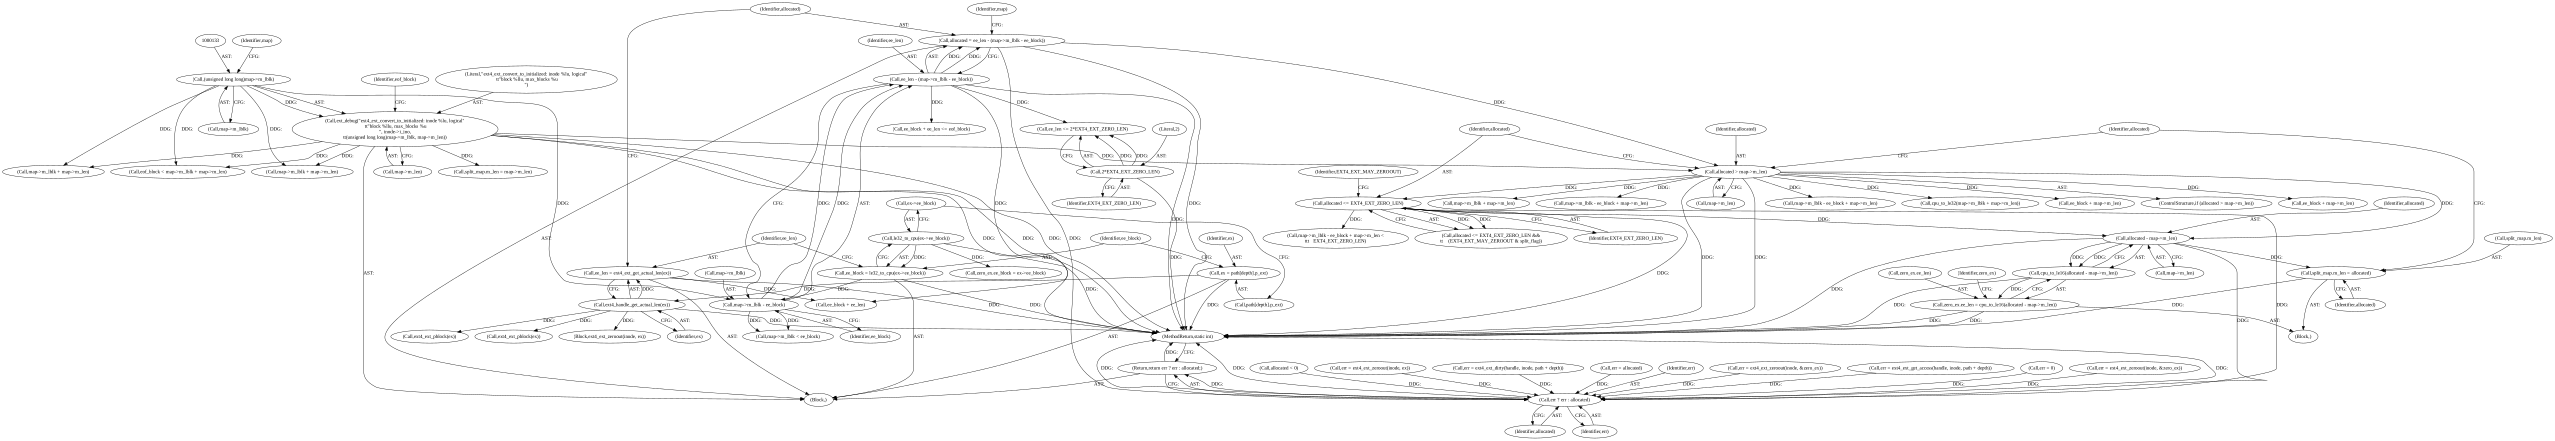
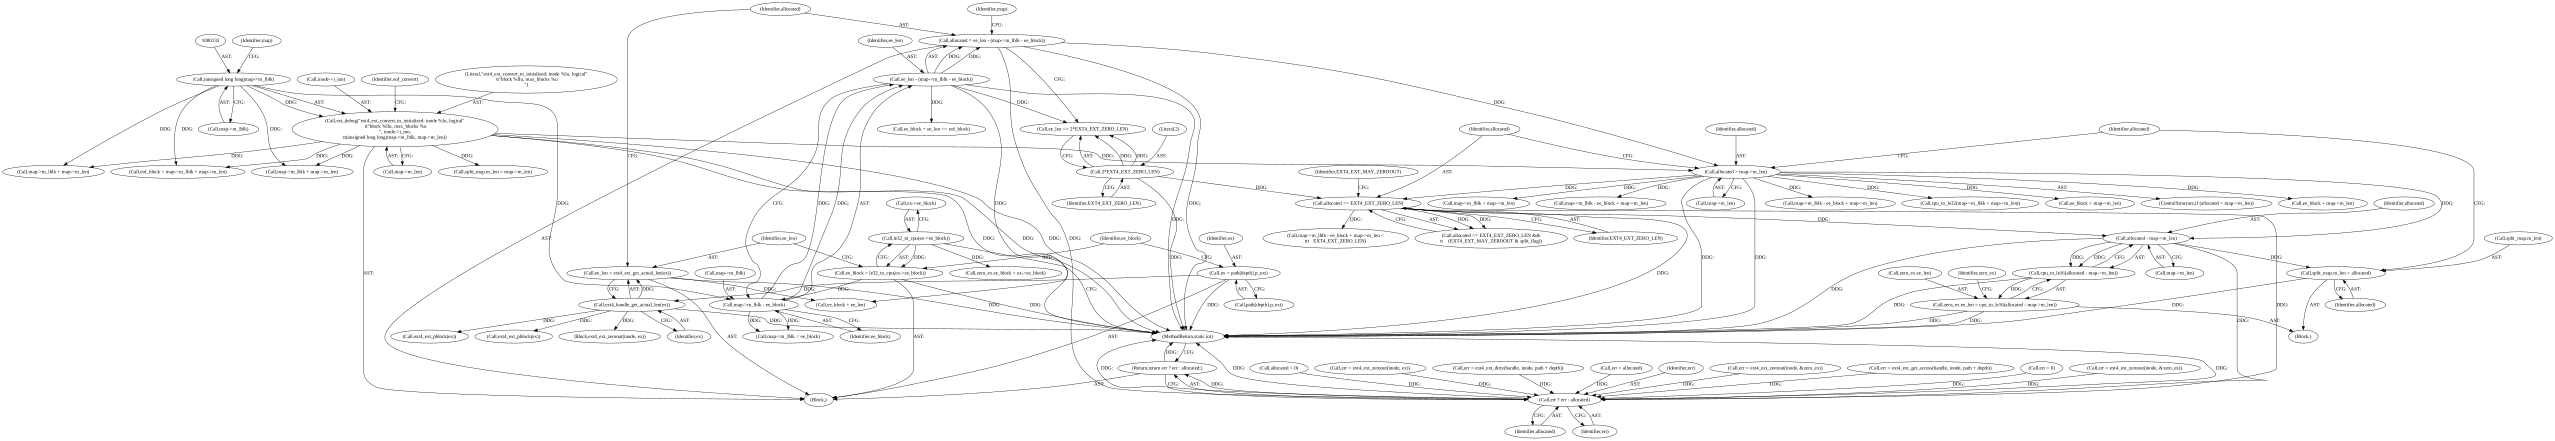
edge "(Call,allocated = ee_len - (map->m_lblk - ee_block))" -> "(Call,ee_len - (map->m_lblk - ee_block))": now "(Call,allocated = ee_len - (map->m_lblk - ee_block))" -> "(Call,ee_len <= 2*EXT4_EXT_ZERO_LEN)"
node "(Call,inode->i_ino)": added
node "(Identifier,eof_block)": label "(Identifier,eof_block)" -> "(Identifier,eof_convert)"
edge "(Call,2*EXT4_EXT_ZERO_LEN)" -> "(Call,allocated <= EXT4_EXT_ZERO_LEN)": added, label "DDG:"
edge "(Call,ex->ee_block)" -> "(Call,path[depth].p_ext)": now "(Call,ex = path[depth].p_ext)" -> "(Call,path[depth].p_ext)"
edge "(Call,le32_to_cpu(ex->ee_block))" -> "(MethodReturn,static int)": label "DDG: " -> "CFG: "
